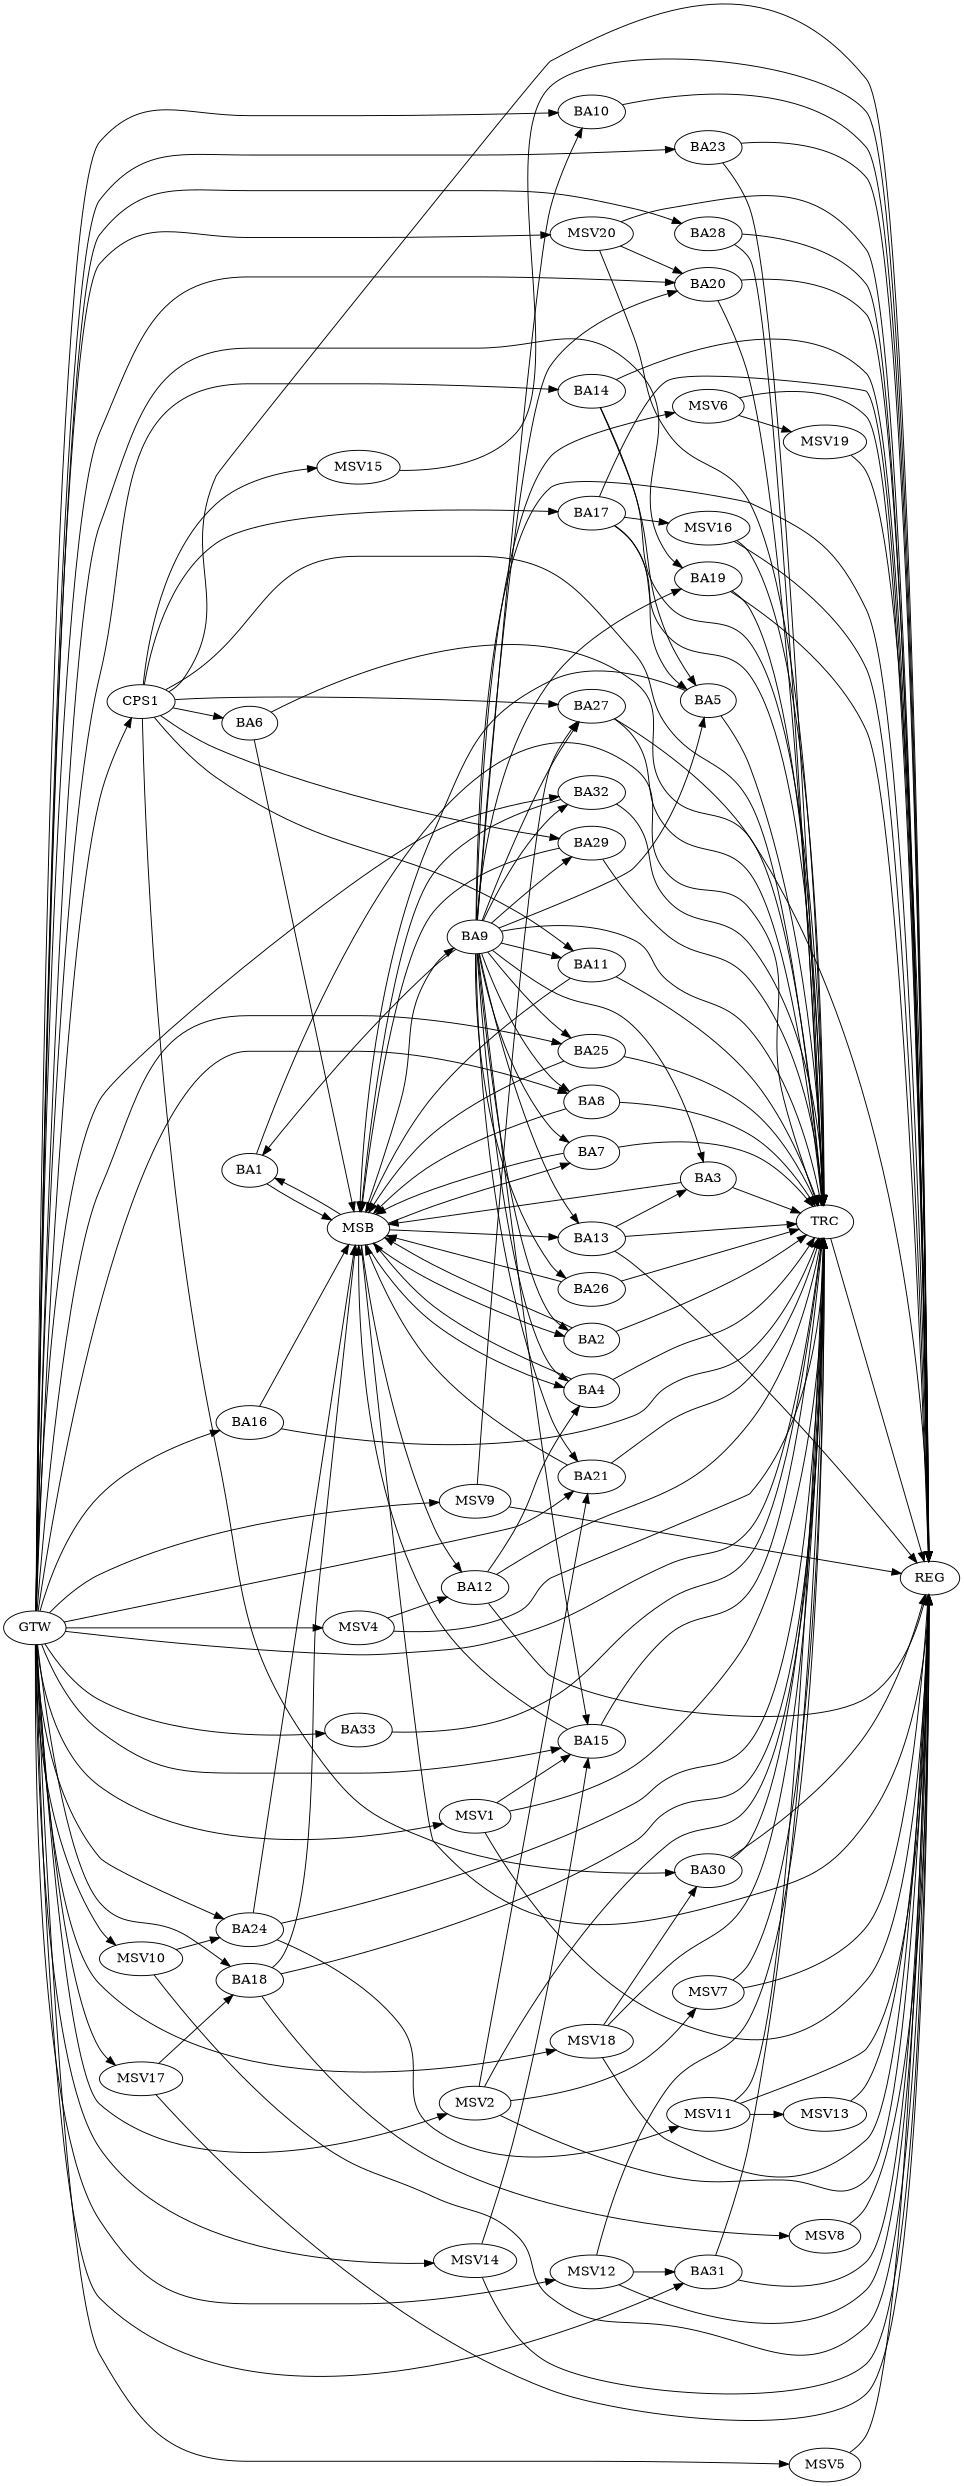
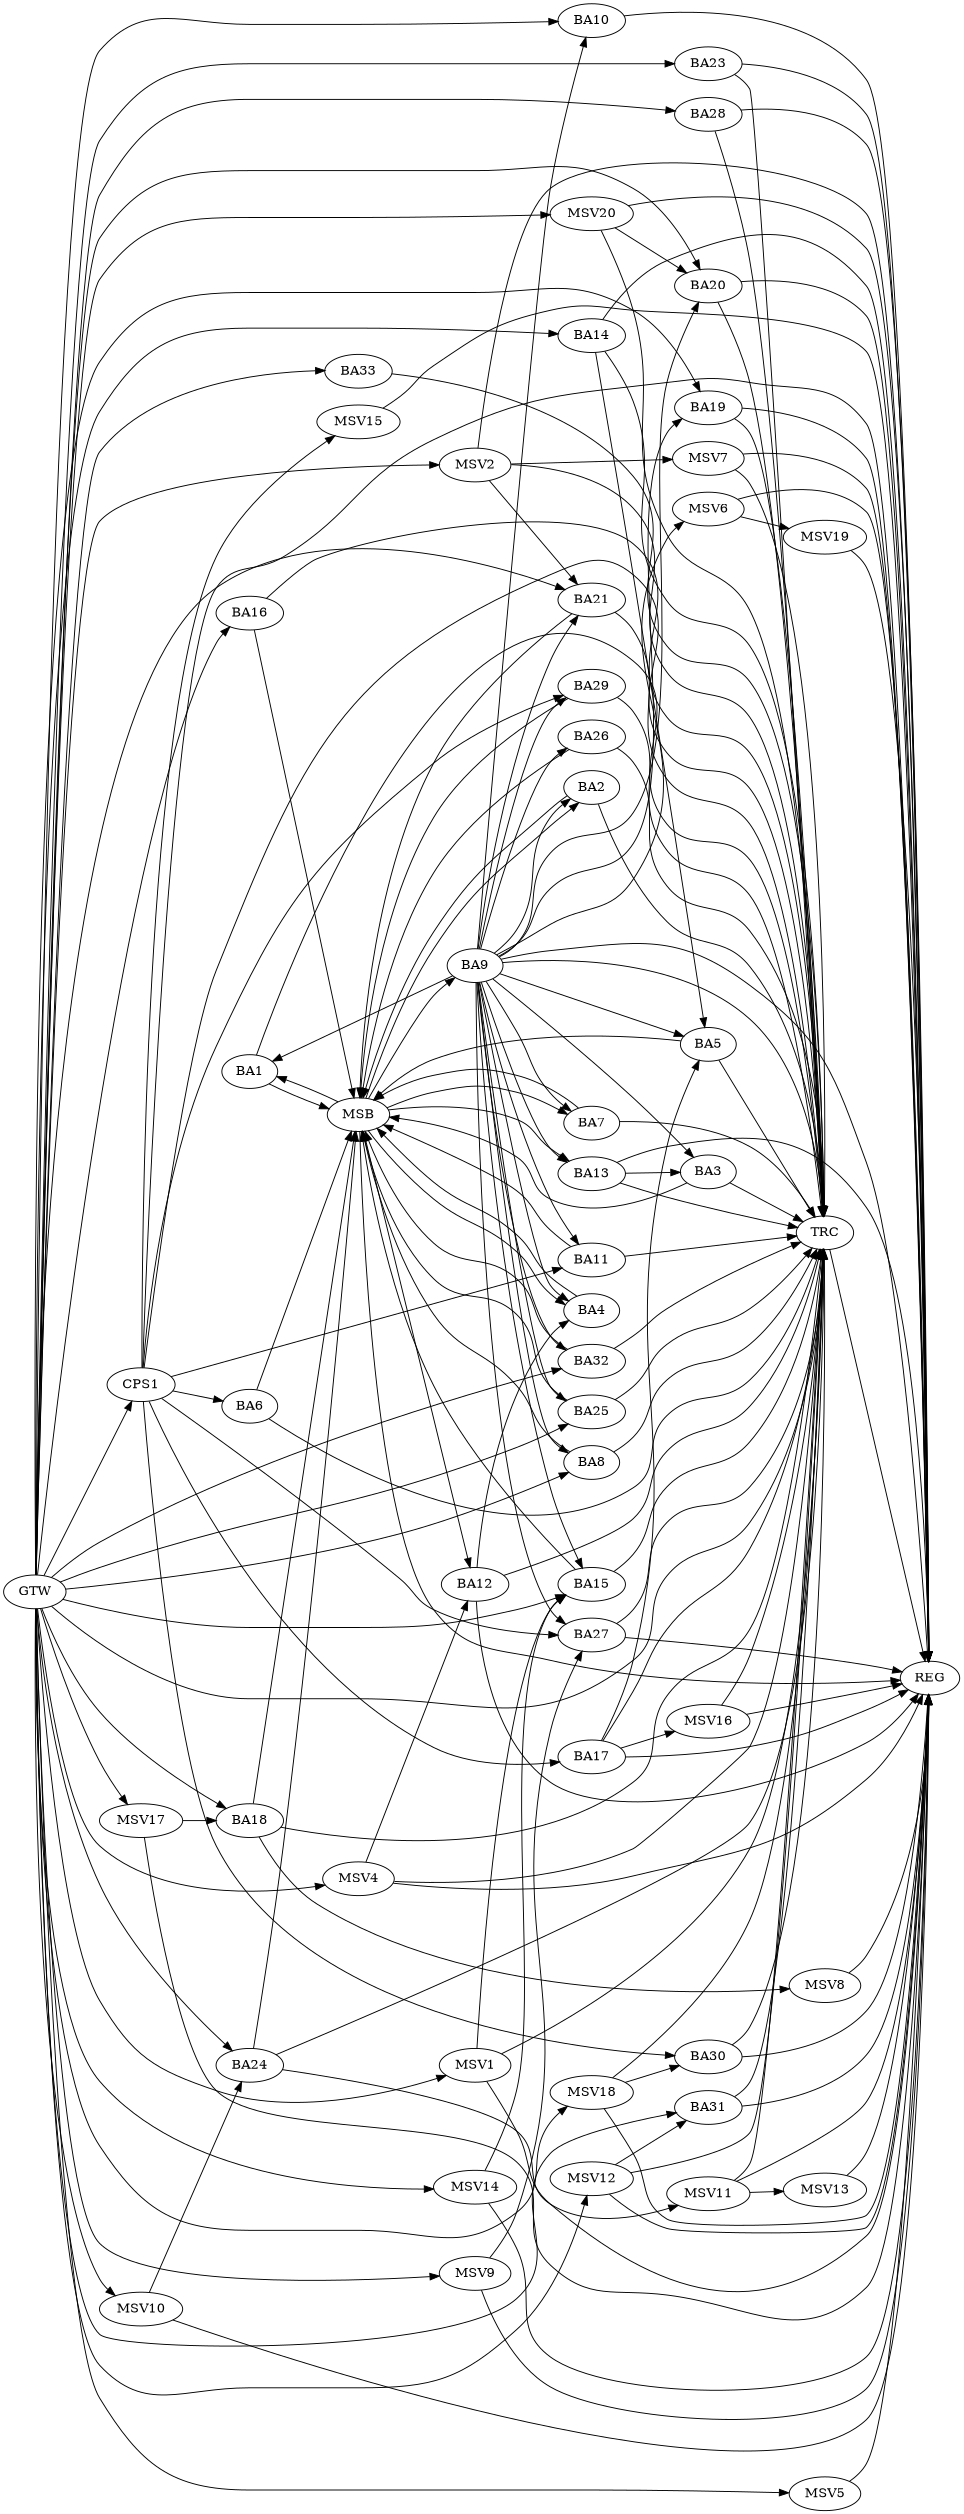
edge "BA4" -> "TRC": removed
edge "MSV4" -> "REG": added
